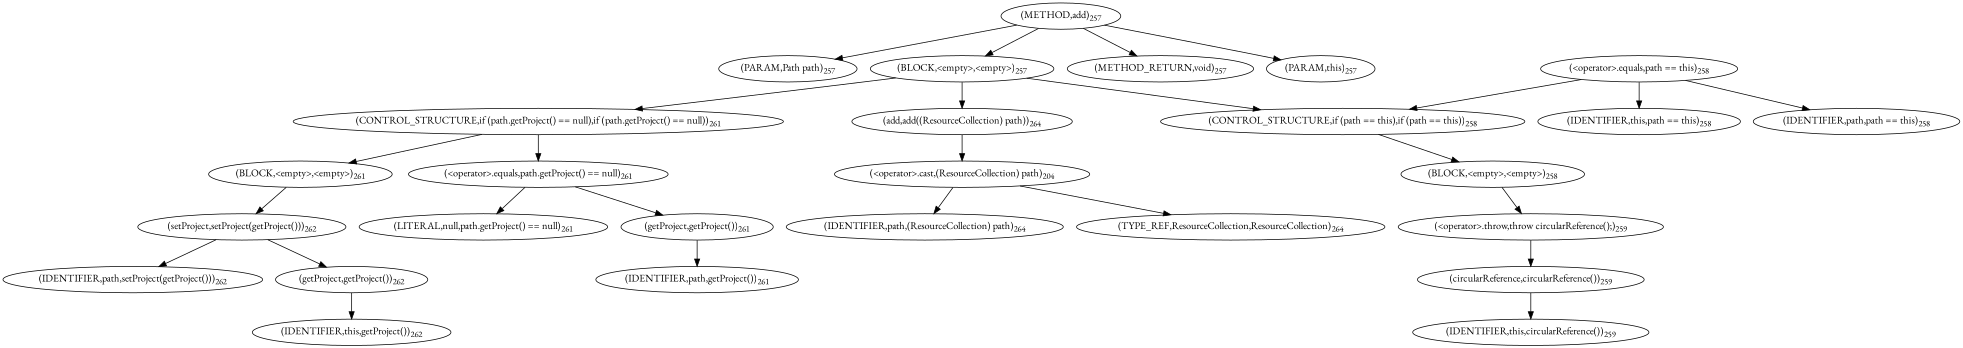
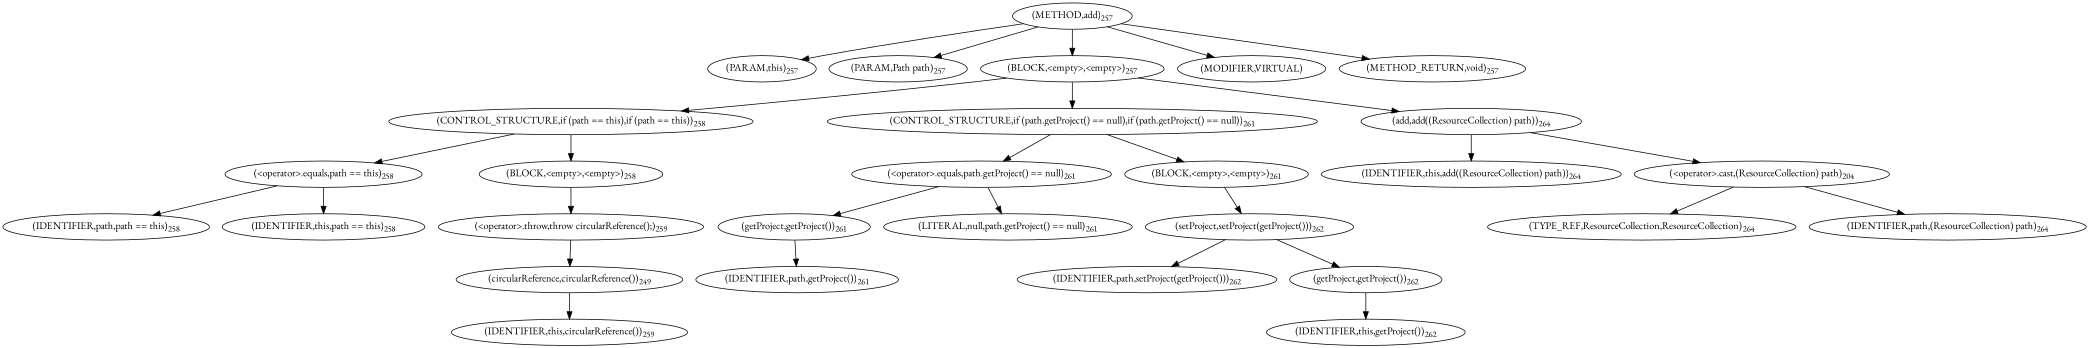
node "(MODIFIER,VIRTUAL)": added
edge "(<operator>.equals,path == this)" -> "(CONTROL_STRUCTURE,if (path == this),if (path == this))": reversed
node "(IDENTIFIER,this,add((ResourceCollection) path))": added
node "(circularReference,circularReference())": text "259" -> "249"
